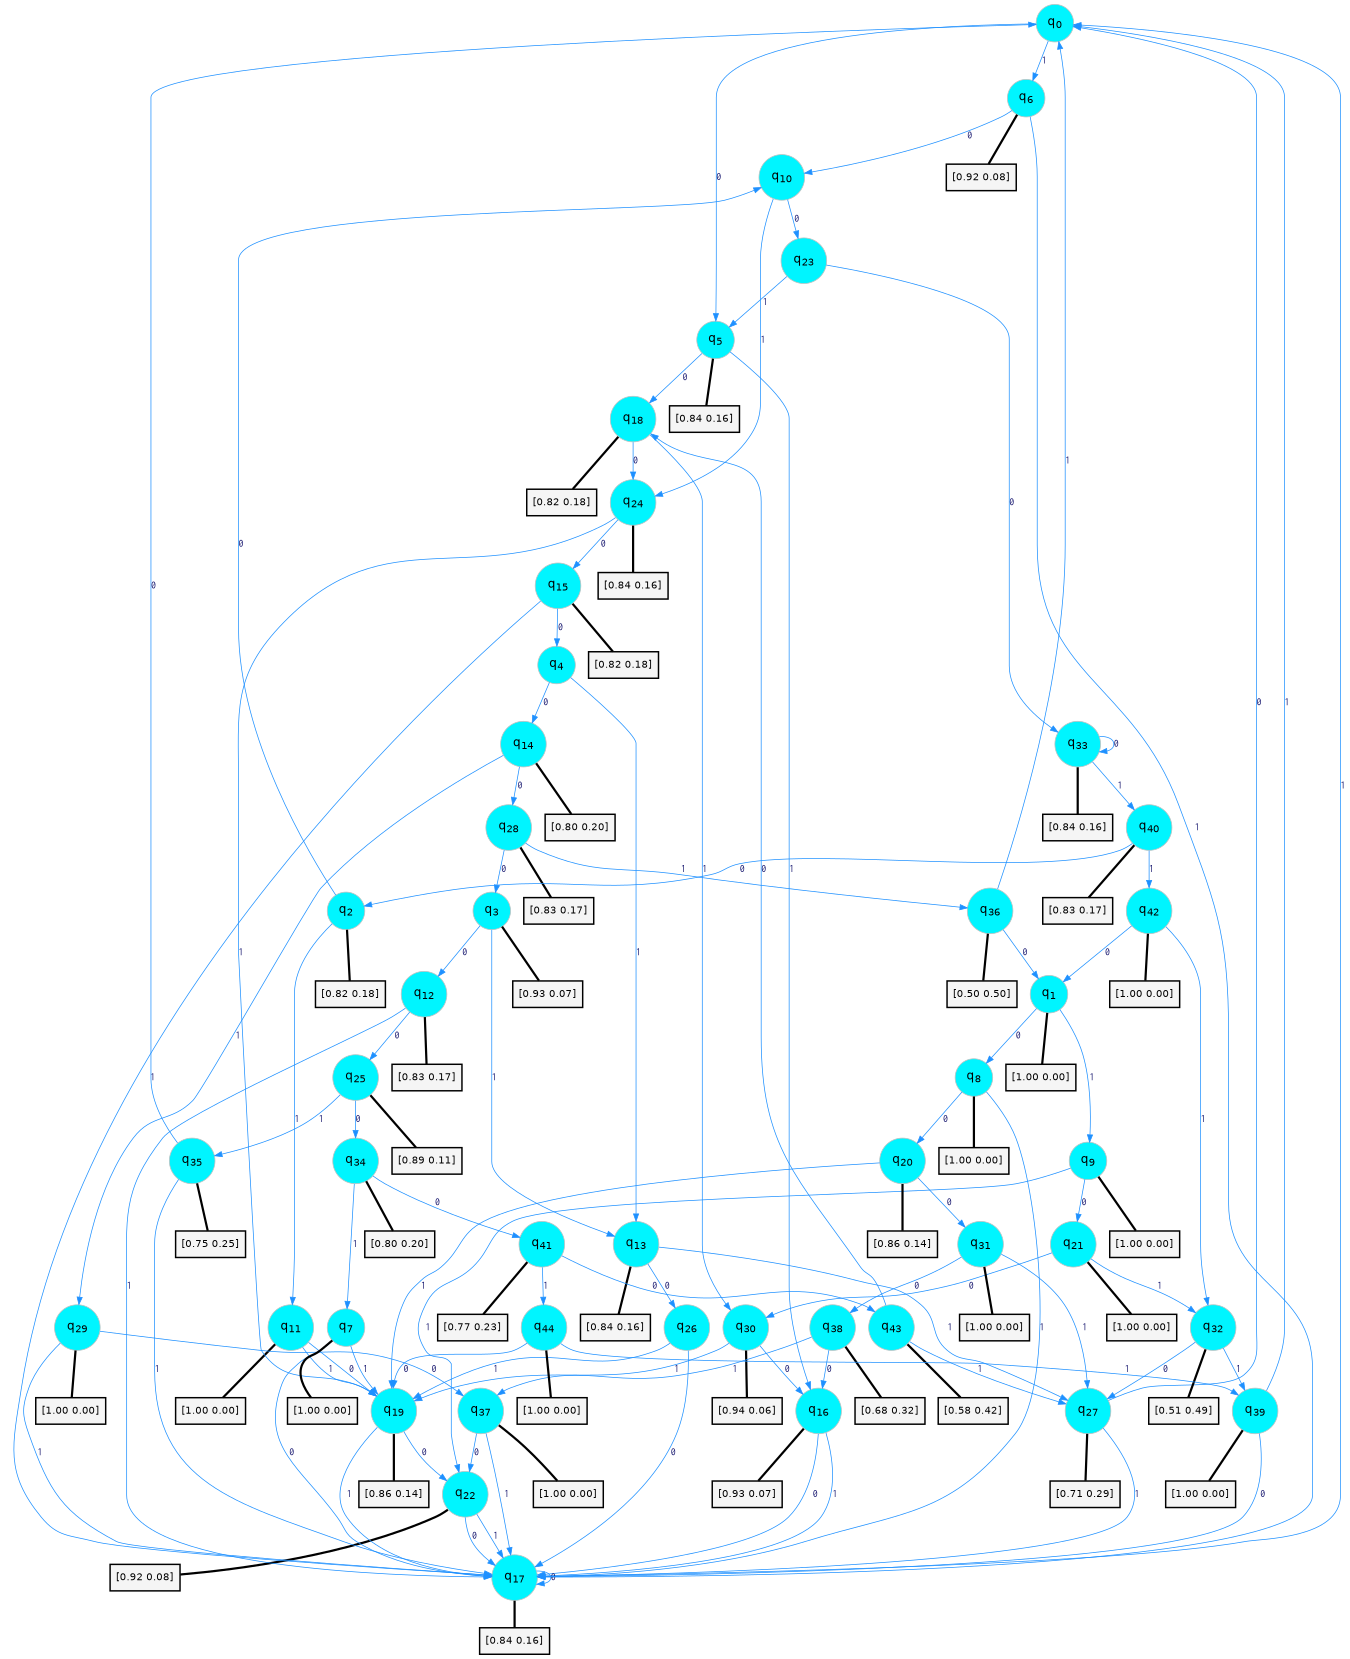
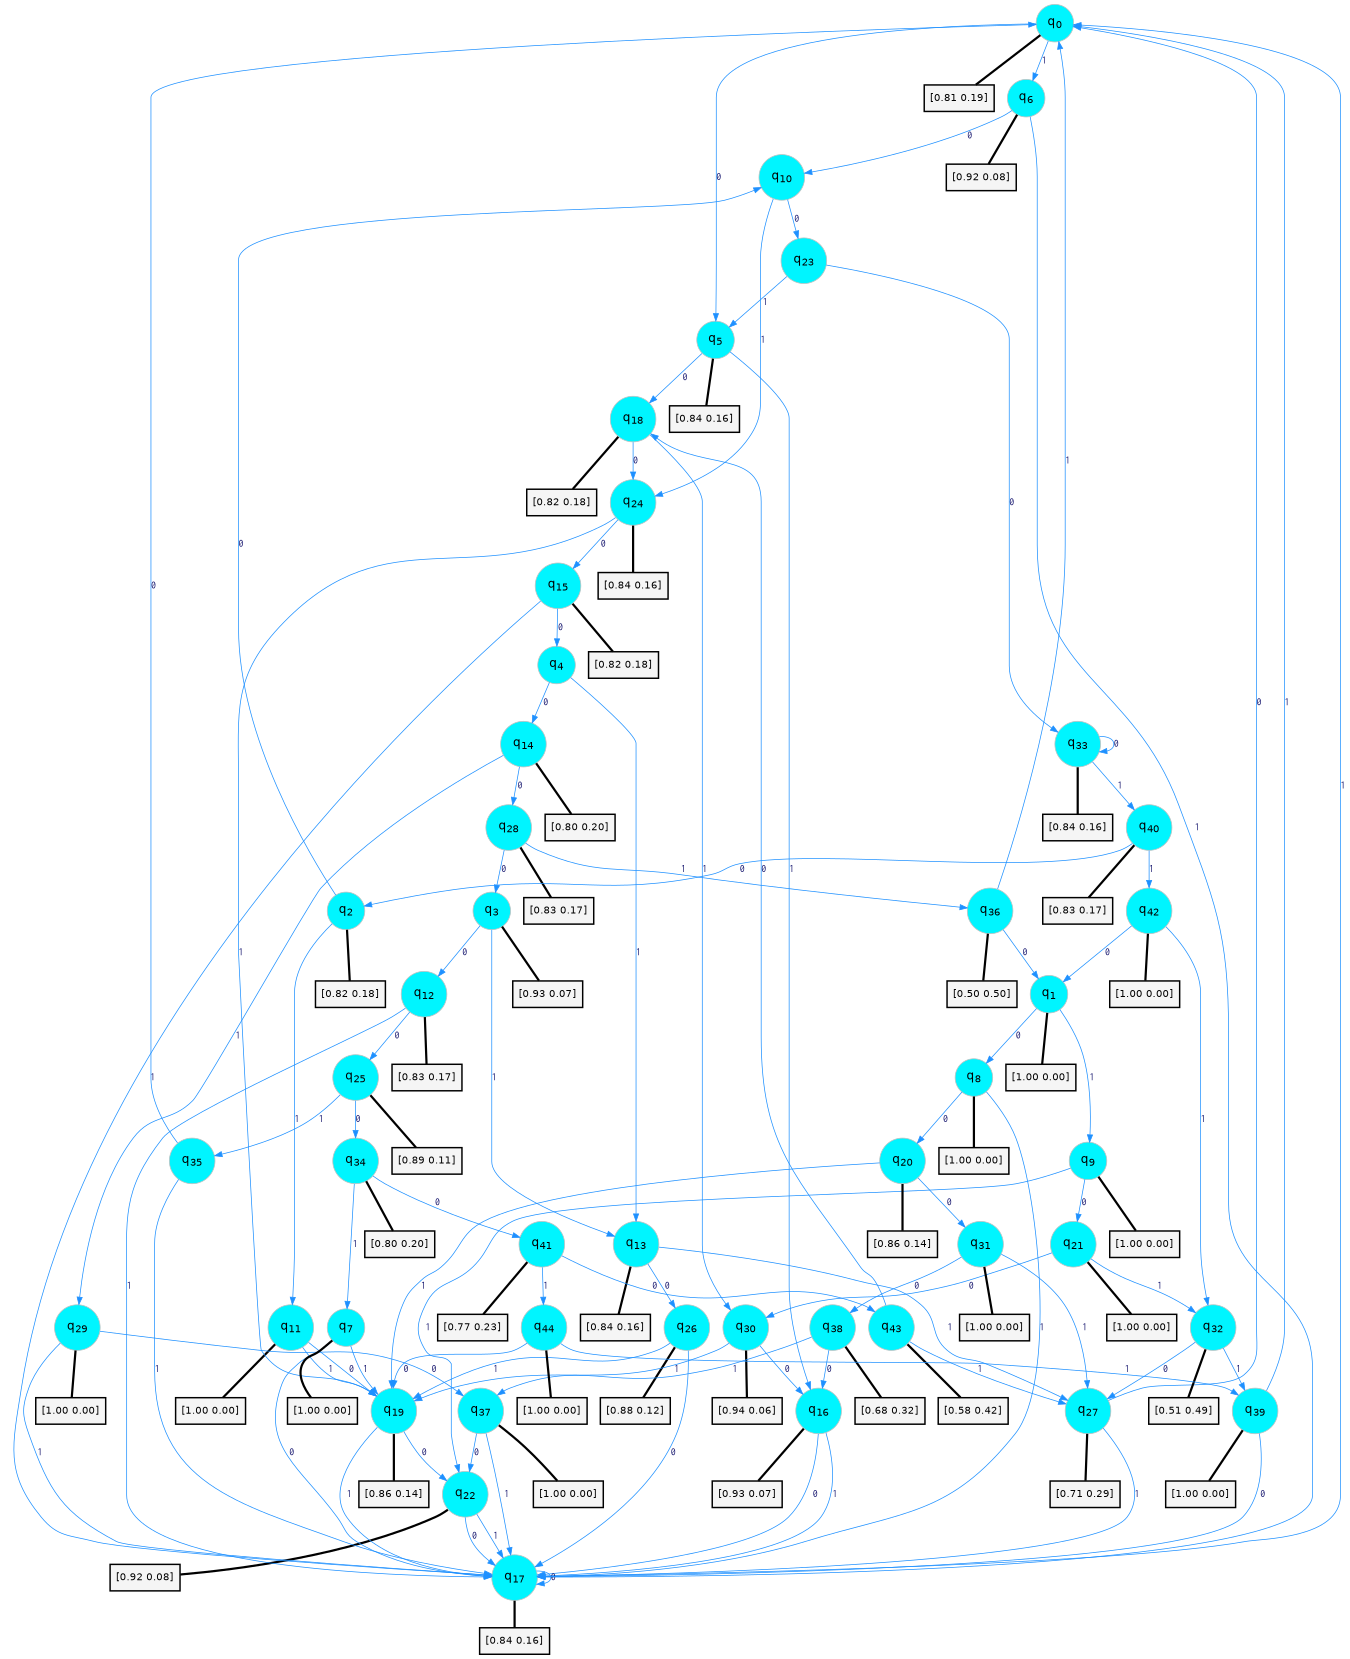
node "[0.81 0.19]": added
node "[0.75 0.25]": removed
node "[0.88 0.12]": added
